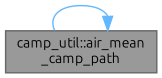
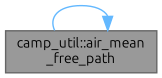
node "camp_util::air_mean _camp_path": label "camp_util::air_mean _camp_path" -> "camp_util::air_mean _free_path"
